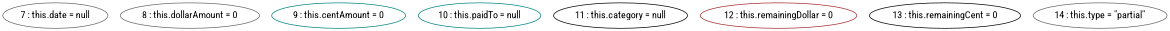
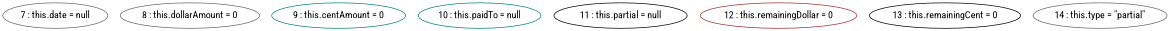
node "11 : this.category = null": label "11 : this.category = null" -> "11 : this.partial = null"
